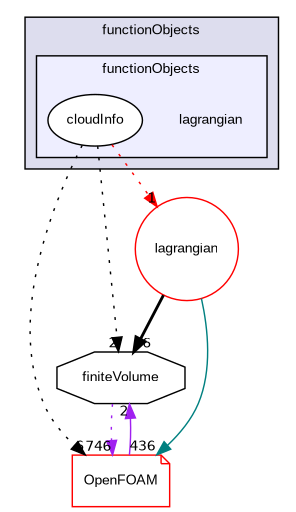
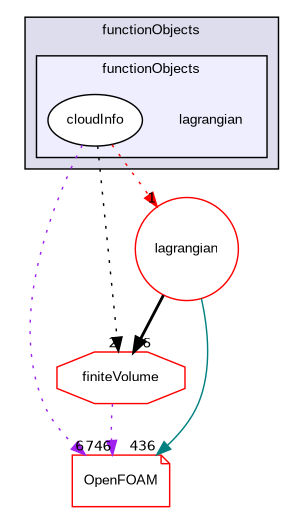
edge "cloudInfo" -> "OpenFOAM": color black -> purple
node "finiteVolume": color black -> red
edge "OpenFOAM" -> "finiteVolume": removed
